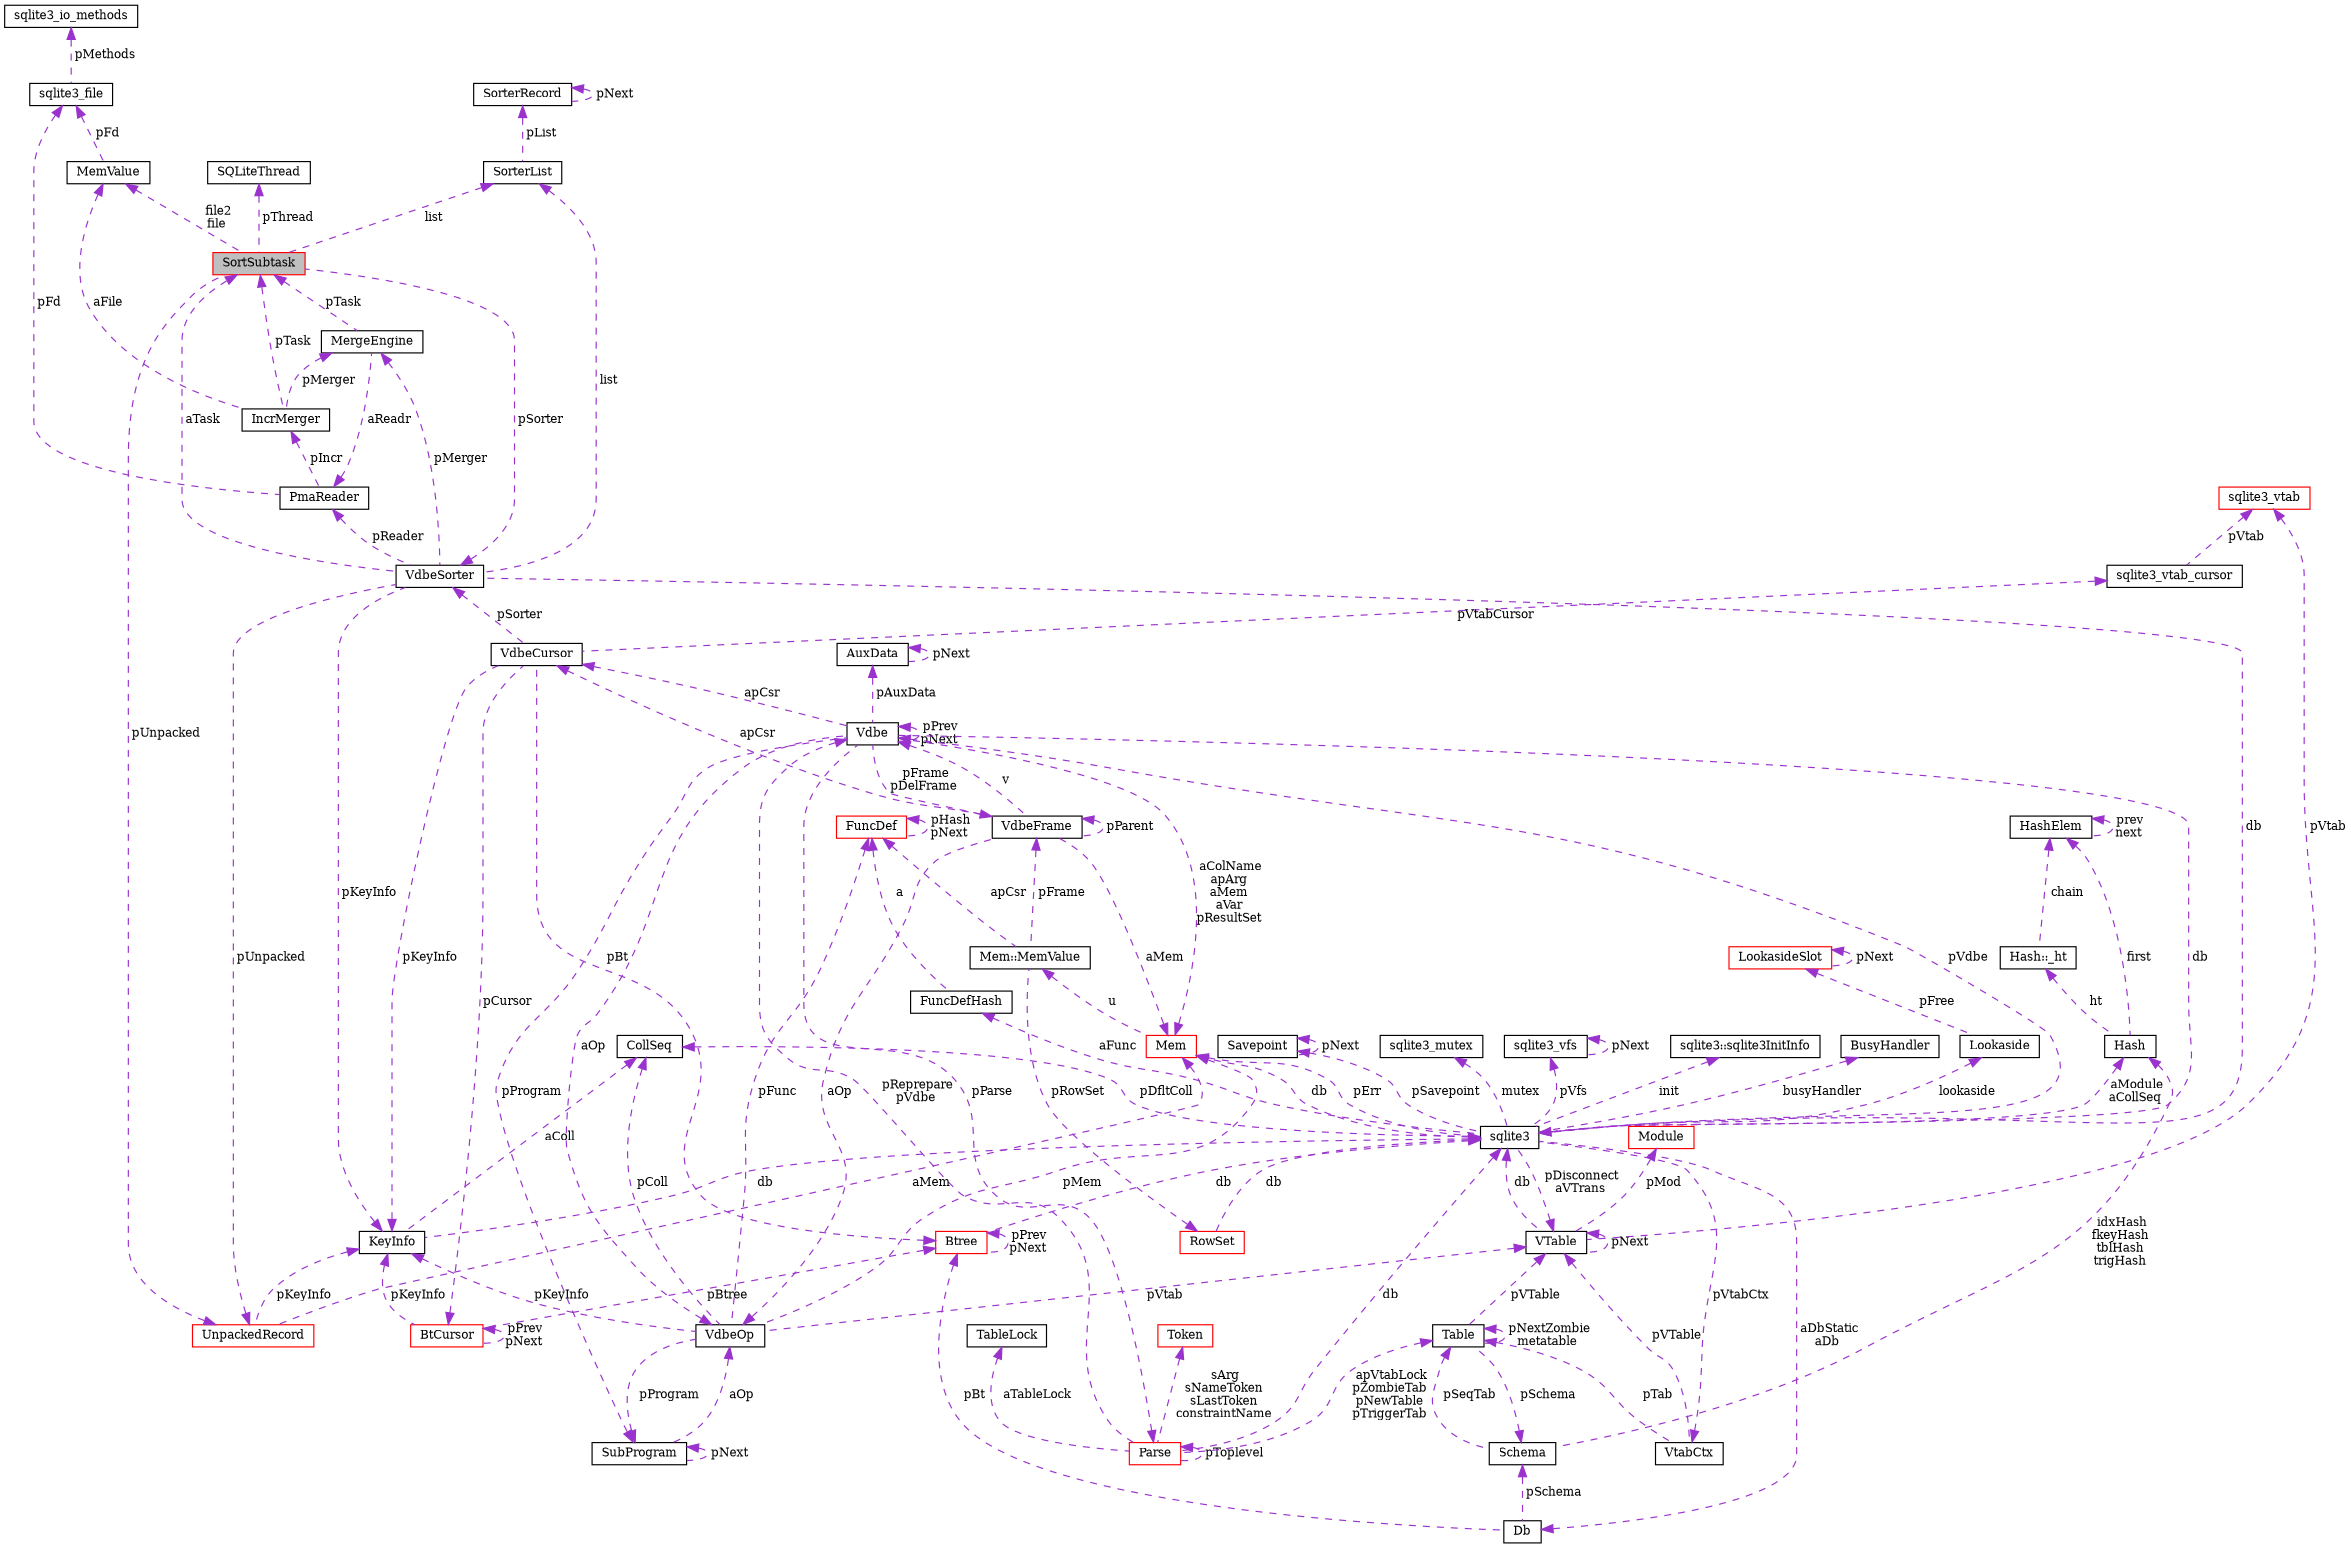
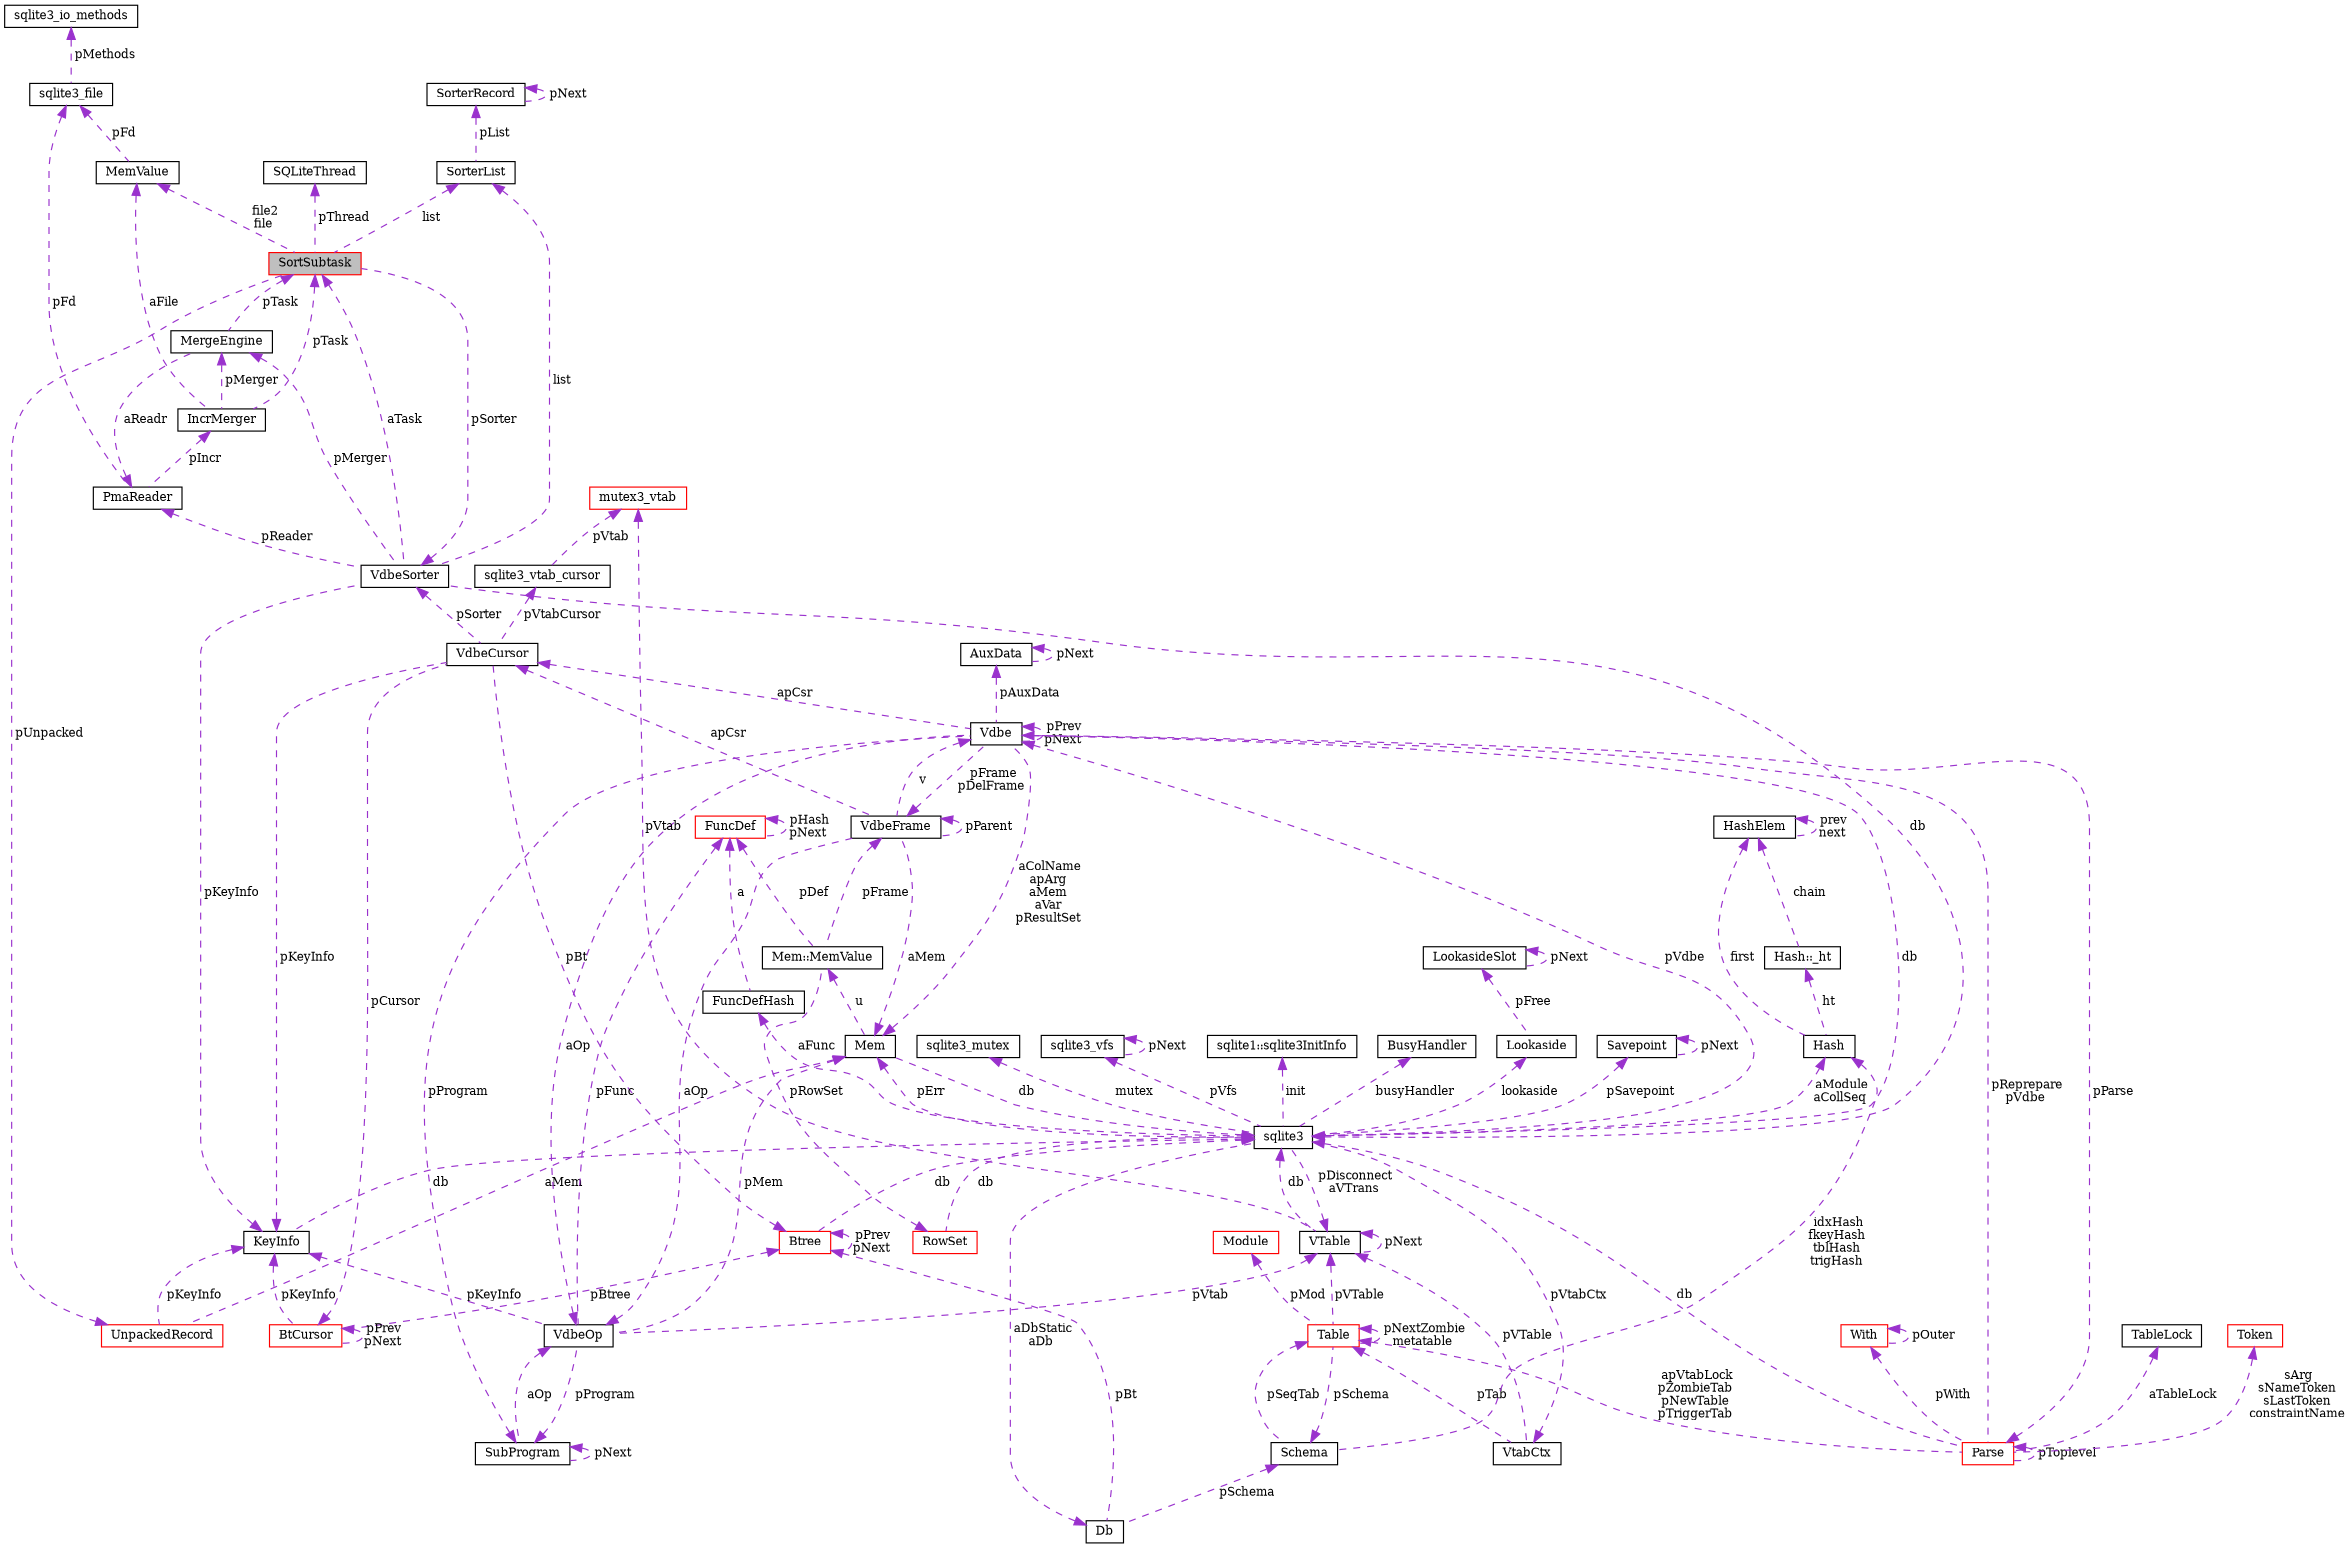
node "sqlite3_vtab": label "sqlite3_vtab" -> "mutex3_vtab"
edge "VdbeSorter" -> "UnpackedRecord": removed, label "pUnpacked"
edge "Mem::MemValue" -> "FuncDef": label " apCsr" -> " pDef"
node "LookasideSlot": color red -> black
node "CollSeq": removed
node "Mem": color red -> black
node "sqlite3::sqlite3InitInfo": label "sqlite3::sqlite3InitInfo" -> "sqlite1::sqlite3InitInfo"
edge "VTable" -> "Module": now "Table" -> "Module"
node "Table": color black -> red
node "With": added
